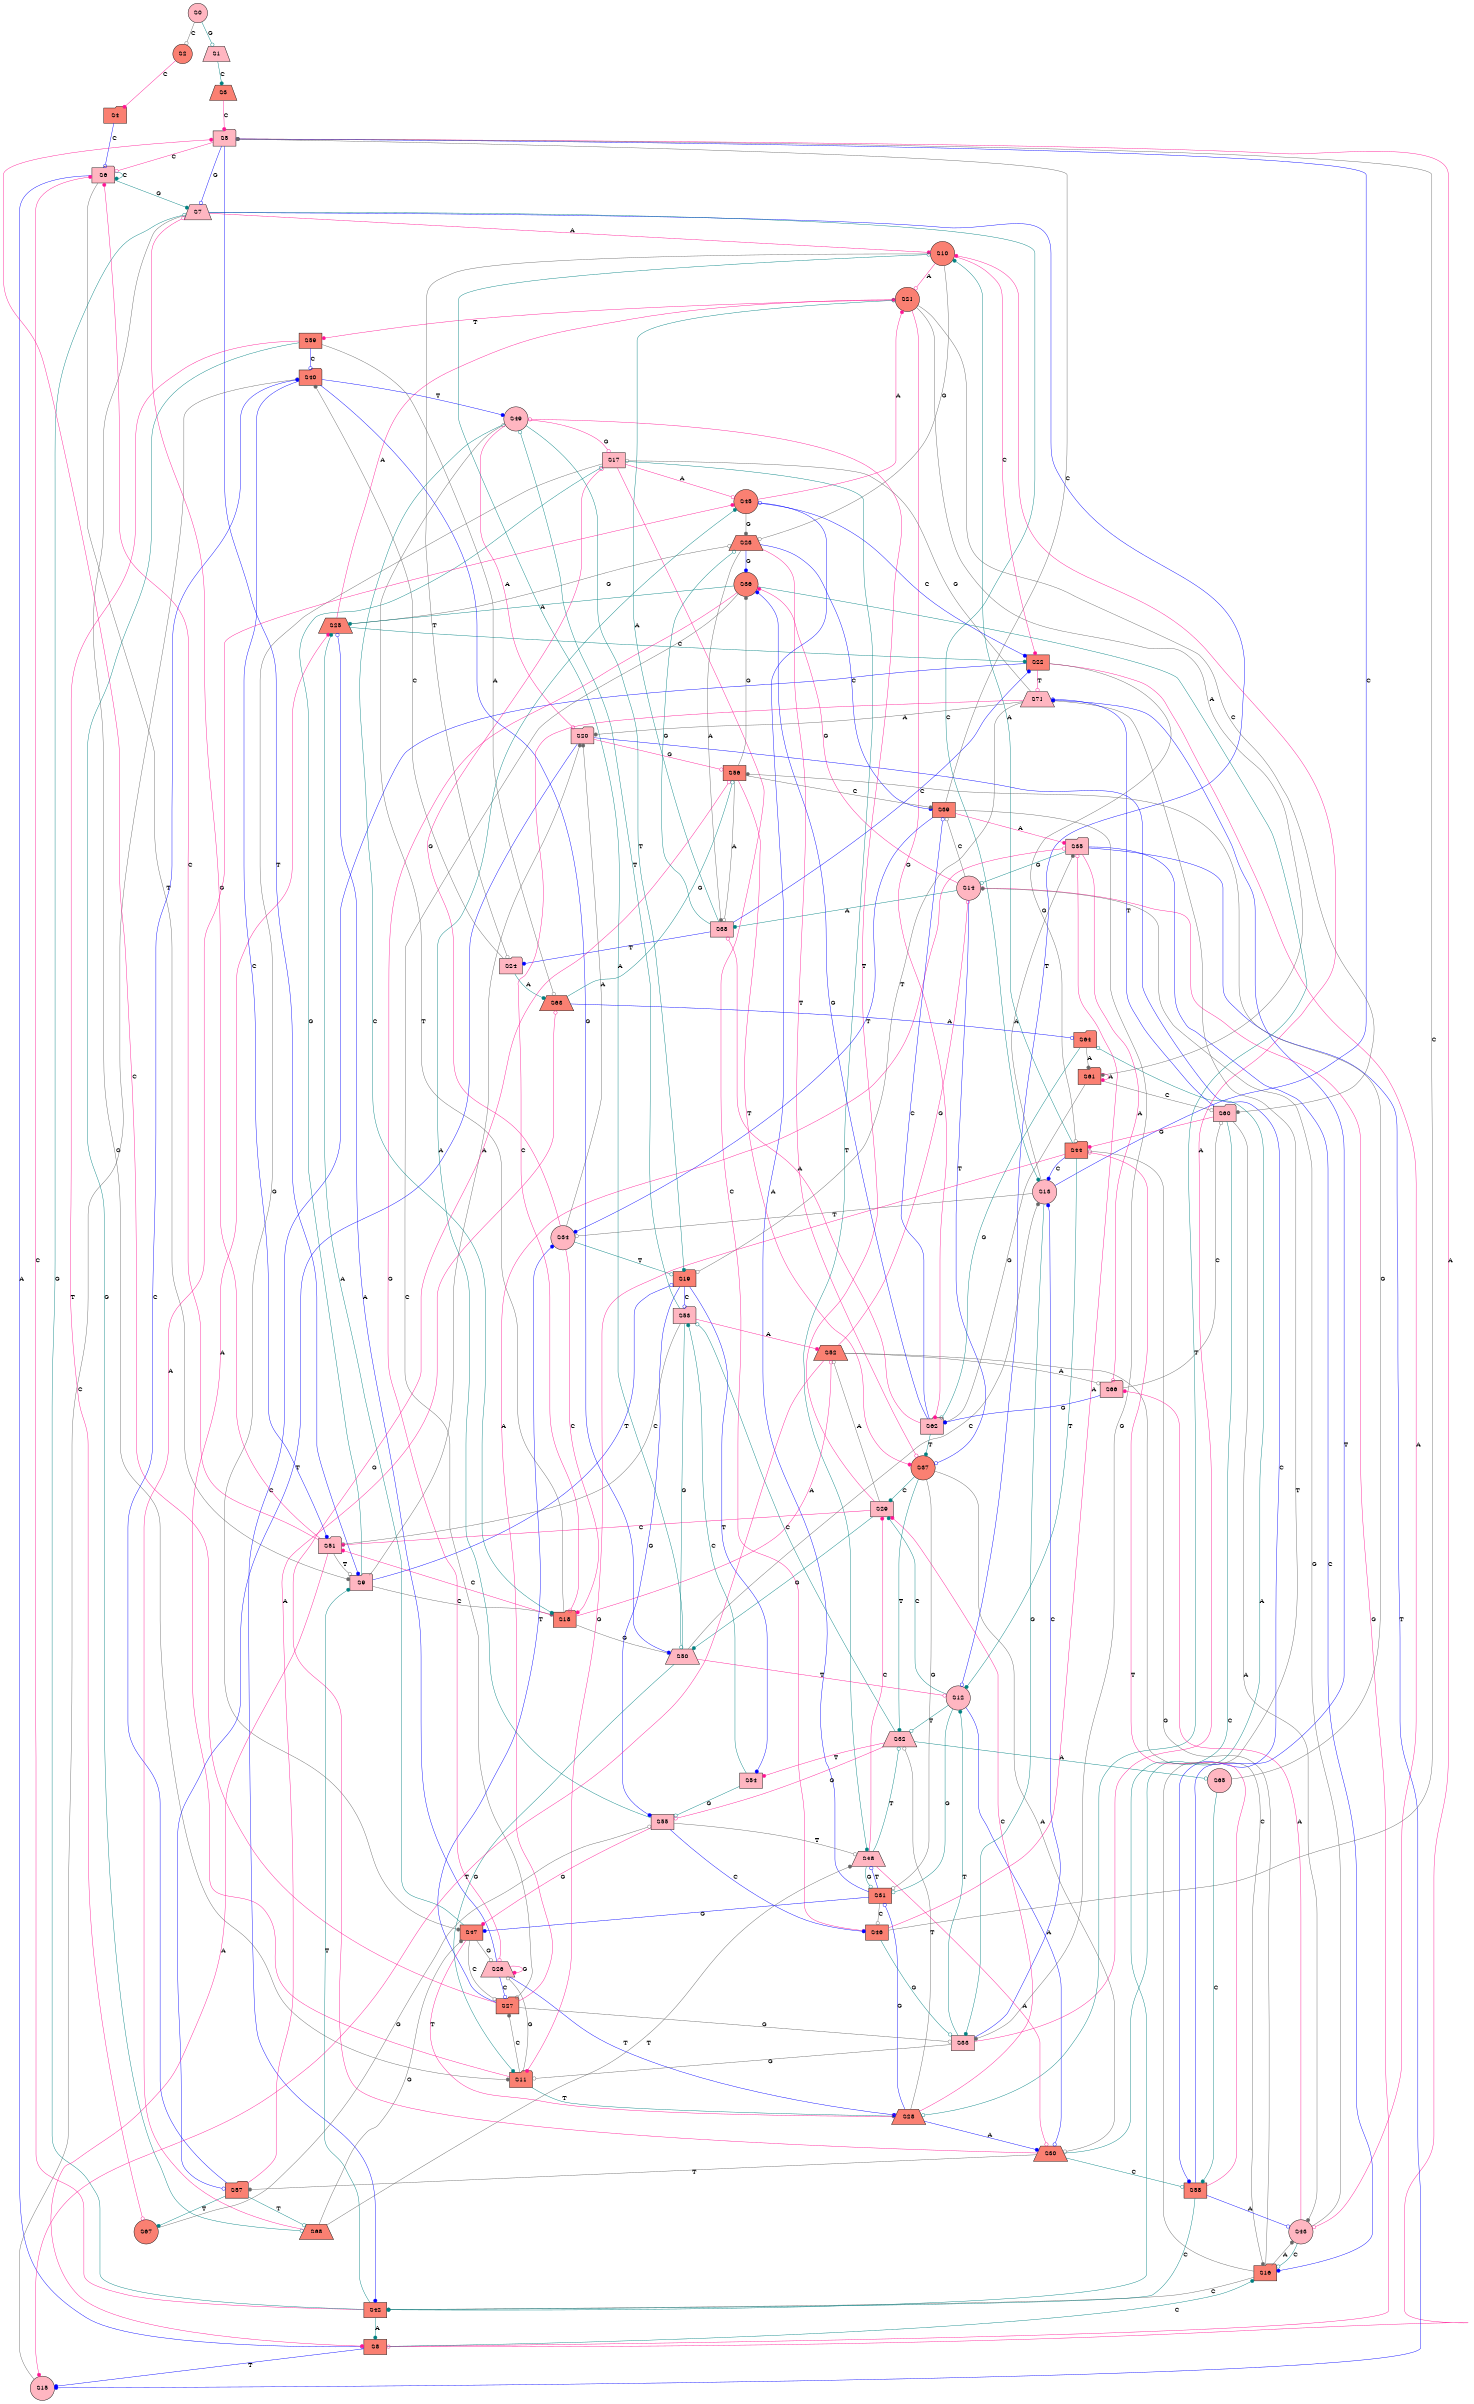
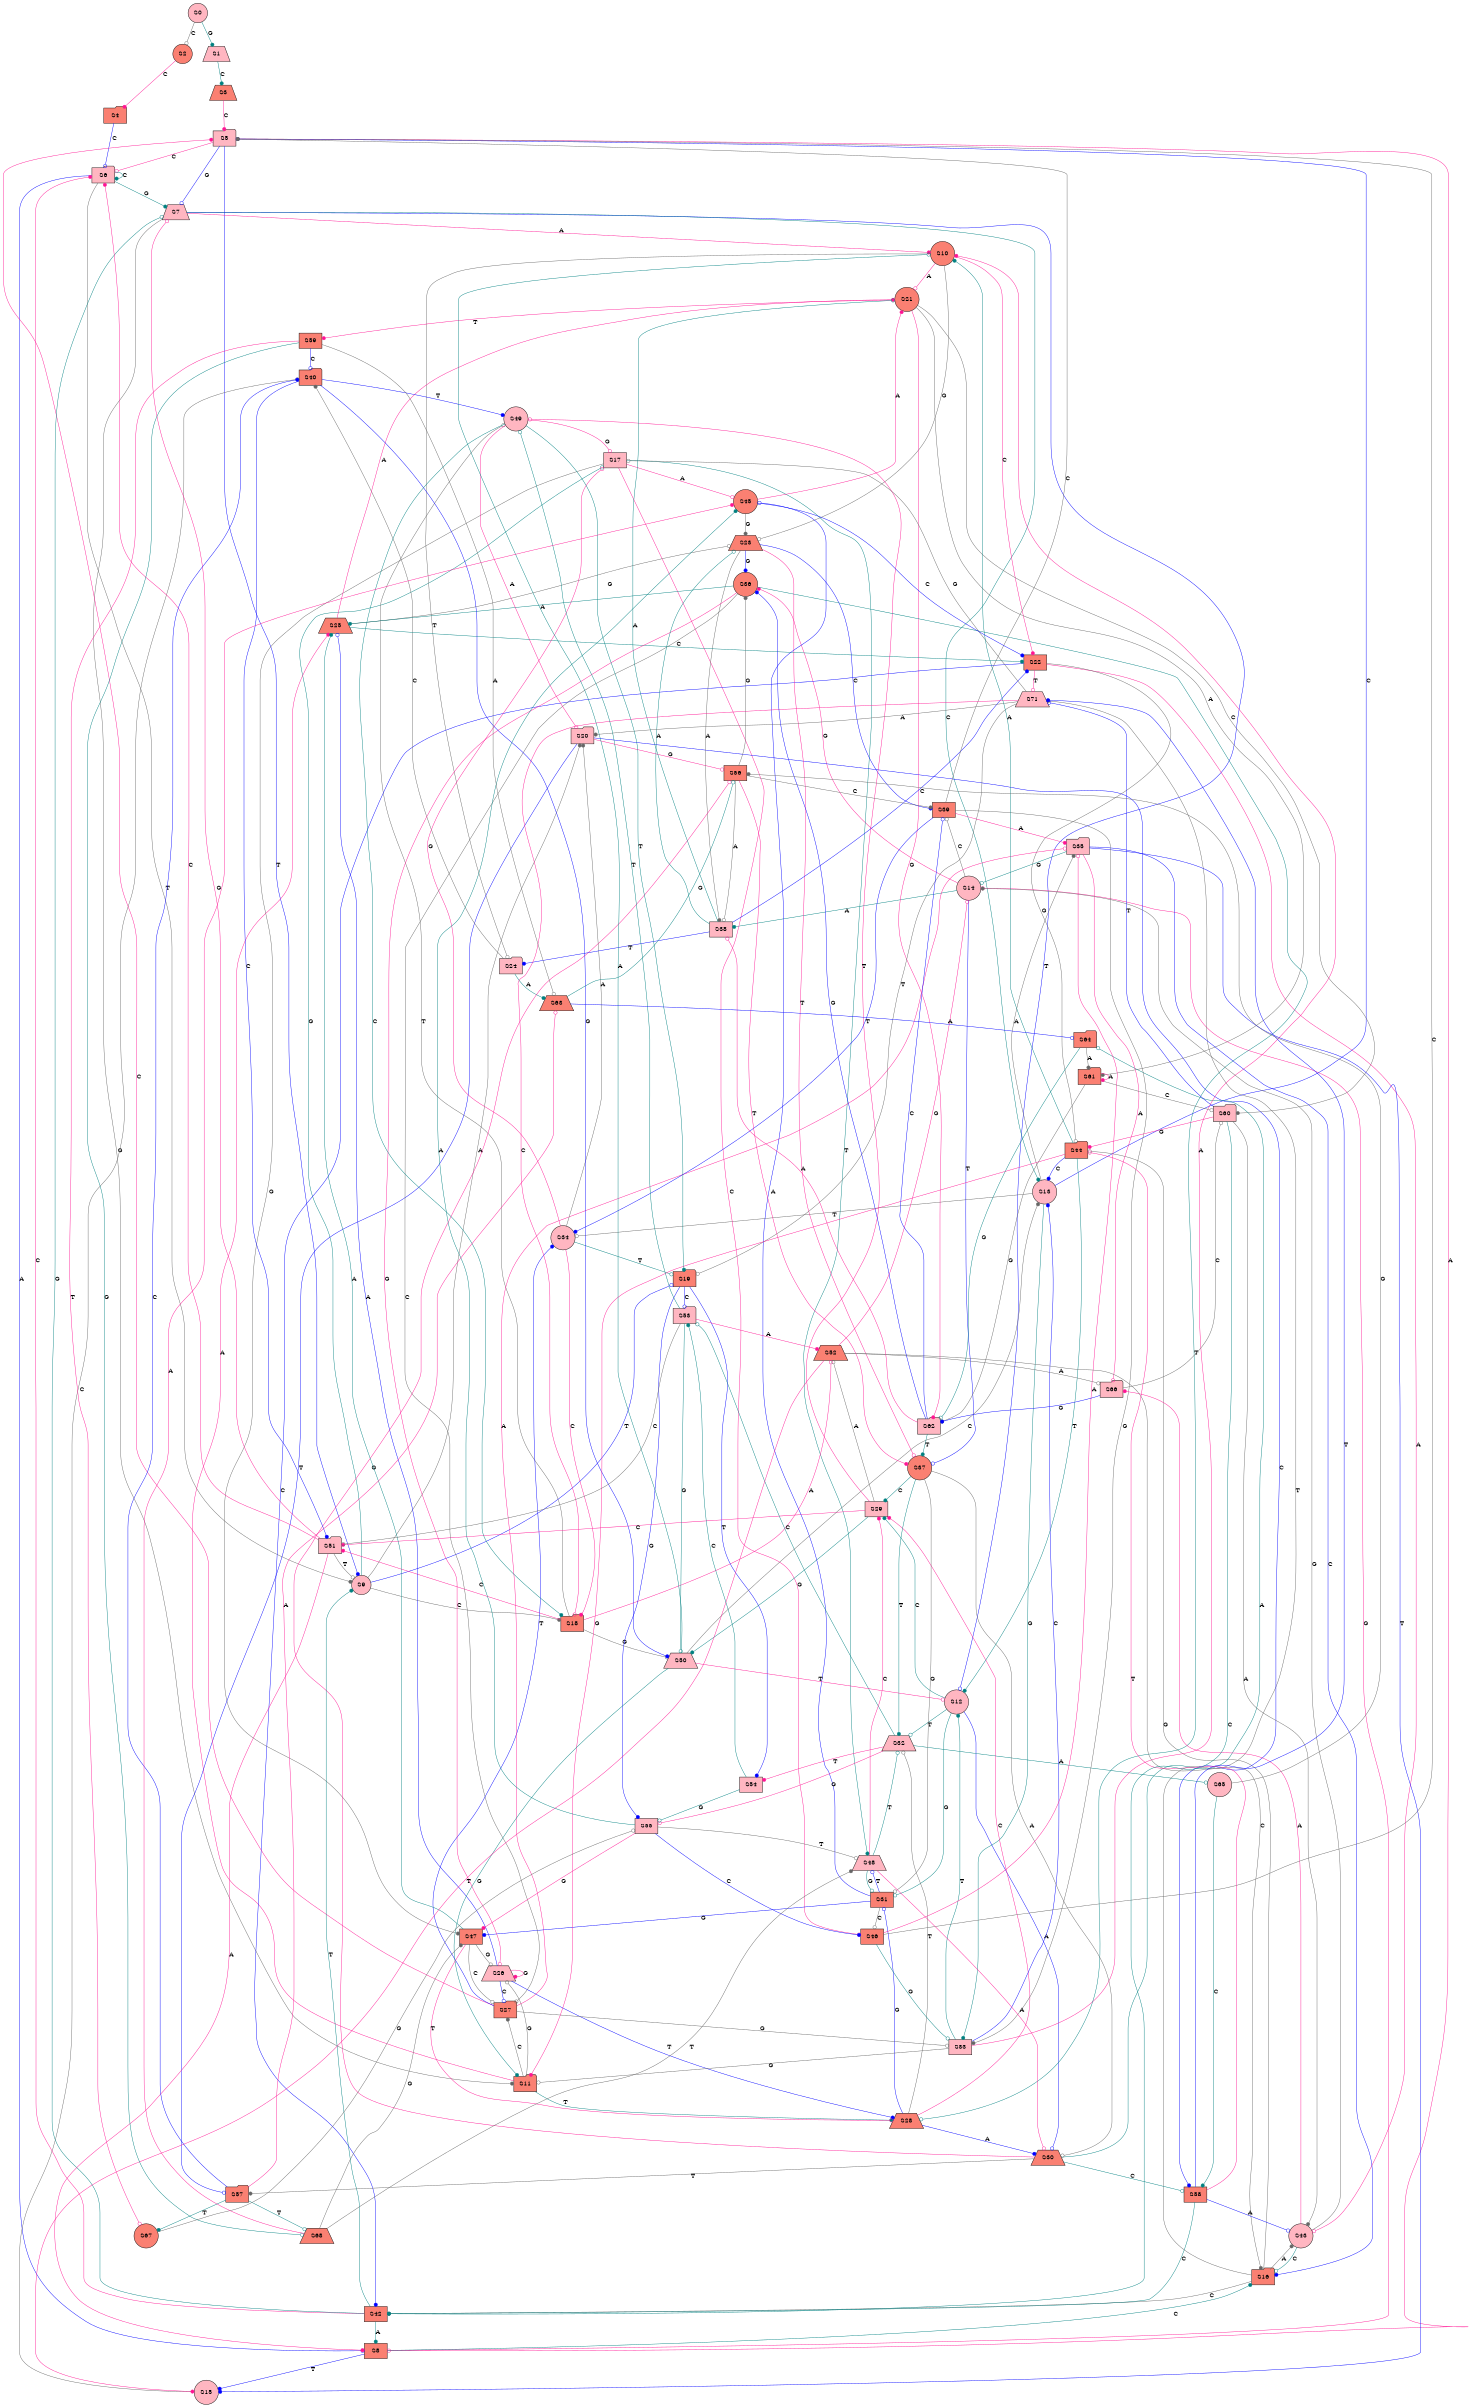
edge "S0" -> "S1": arrowhead odot -> dot
edge "S38" -> "S23": label "G" -> "A"
node "S9": shape folder -> circle
